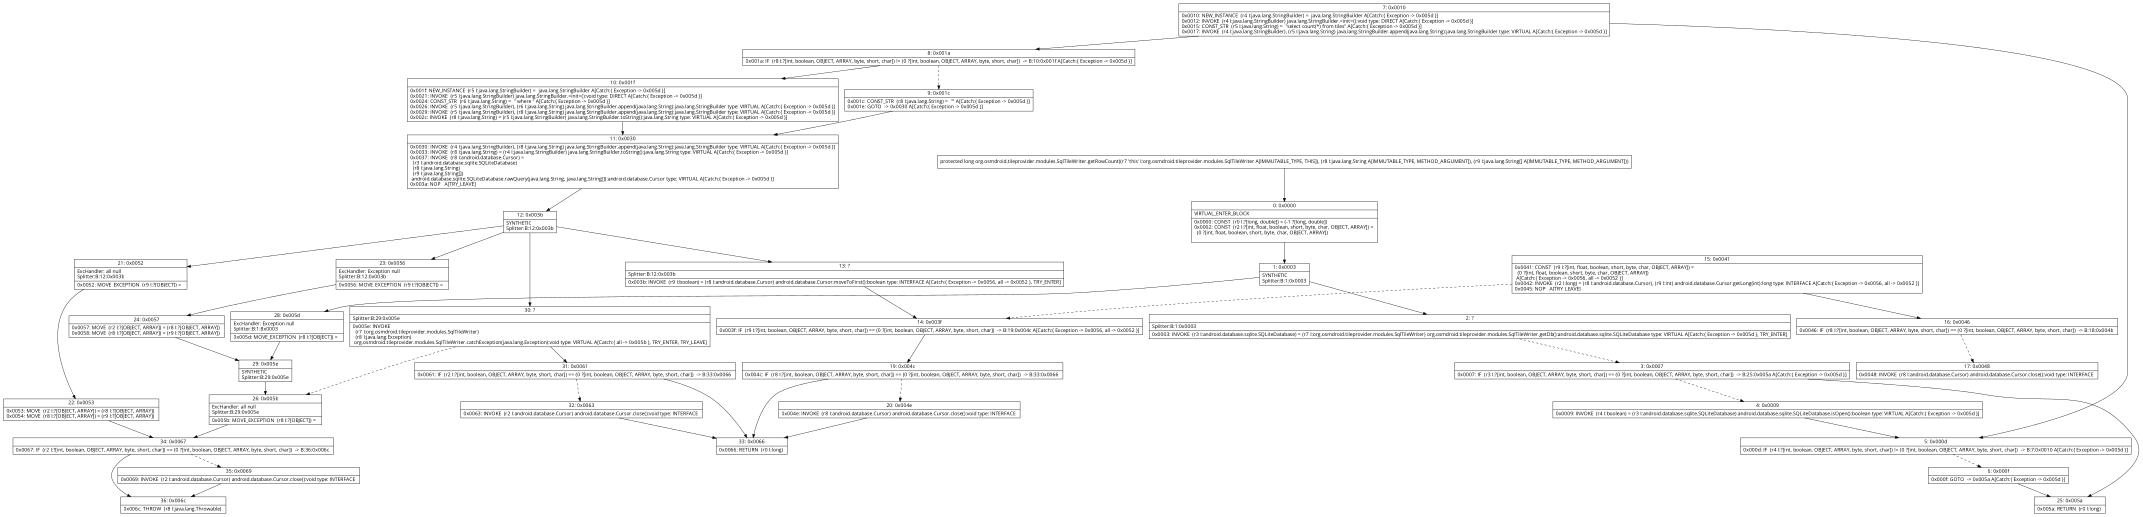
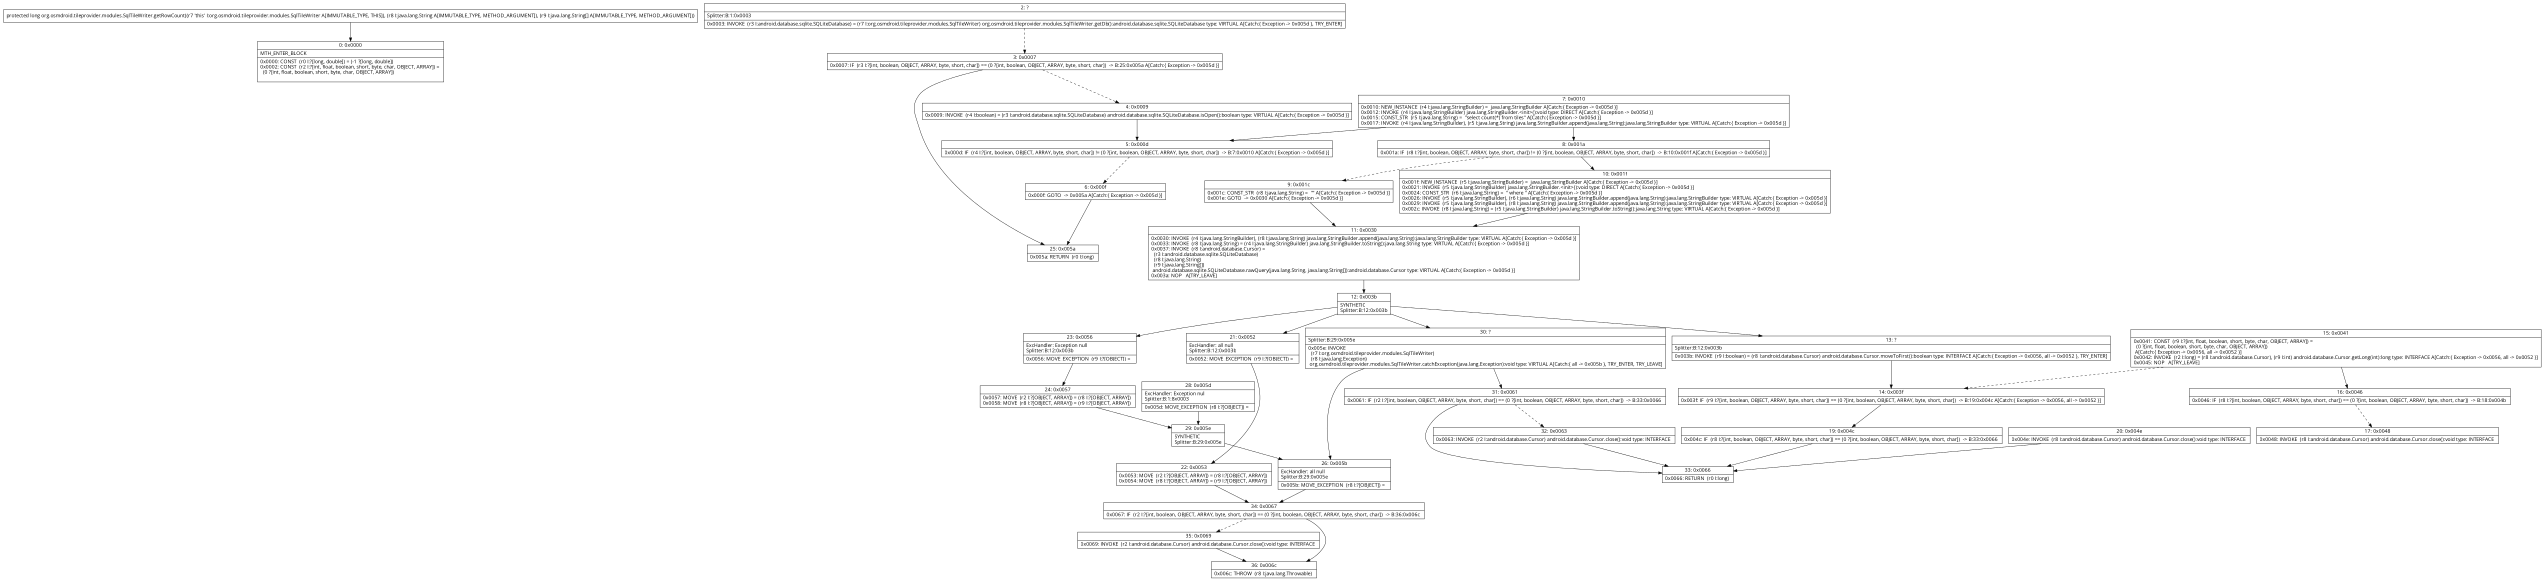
node "0: 0x0000": text "VIRTUAL_ENTER_BLOCK" -> "MTH_ENTER_BLOCK"
node "1: 0x0003": removed
edge "30: ?" -> "26: 0x005b": style dashed -> solid
edge "19: 0x004c" -> "20: 0x004e": removed
